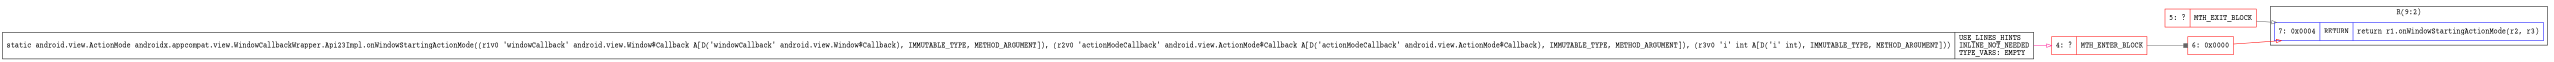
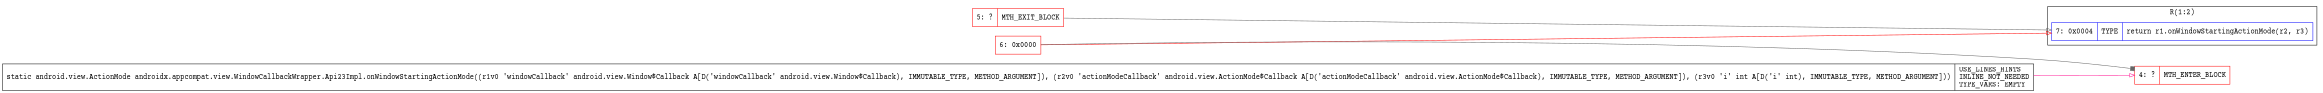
cluster "R(9:2)": label "R(9:2)" -> "R(1:2)"
node "7: 0x0004": text "RETURN" -> "TYPE"
edge "4: ?" -> "6: 0x0000": reversed
